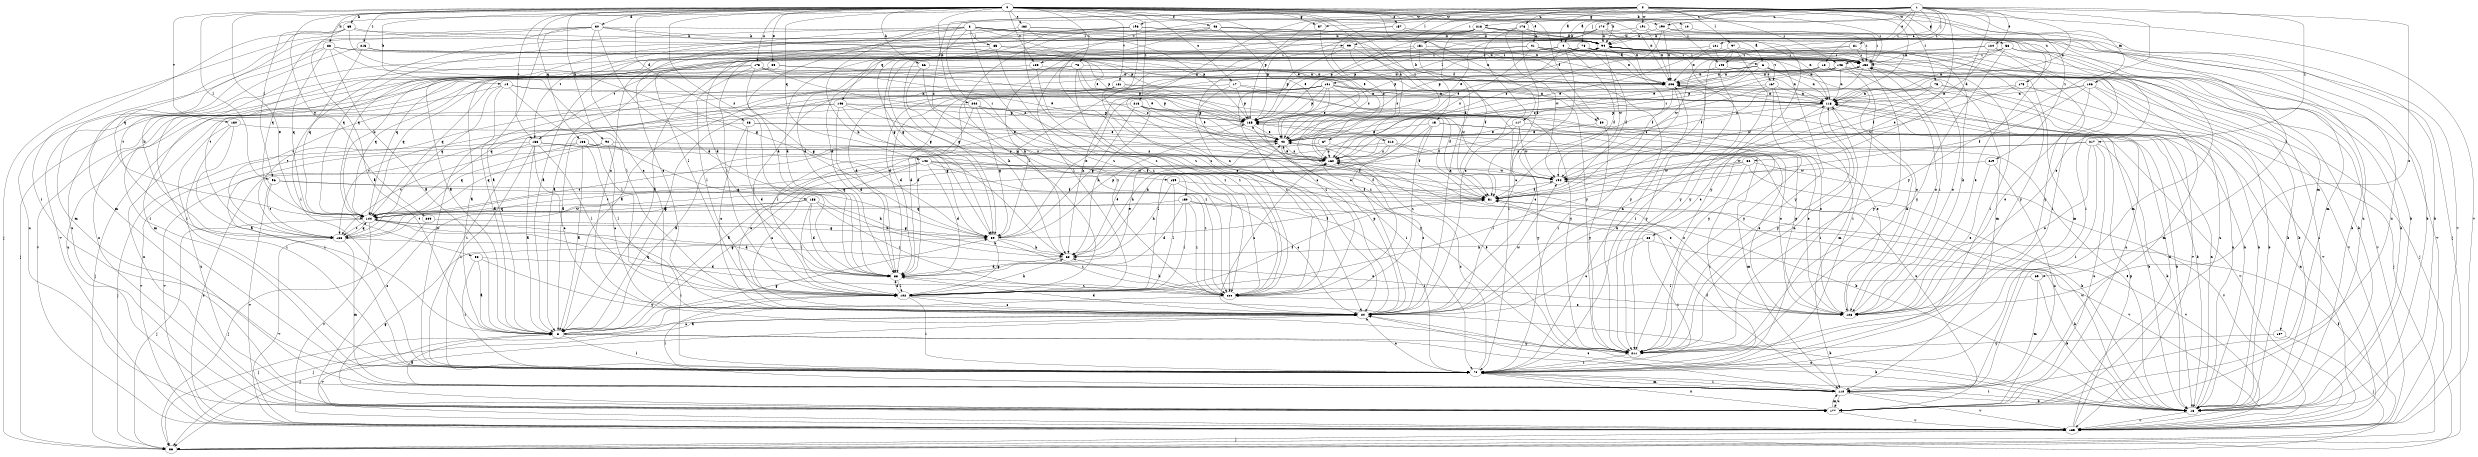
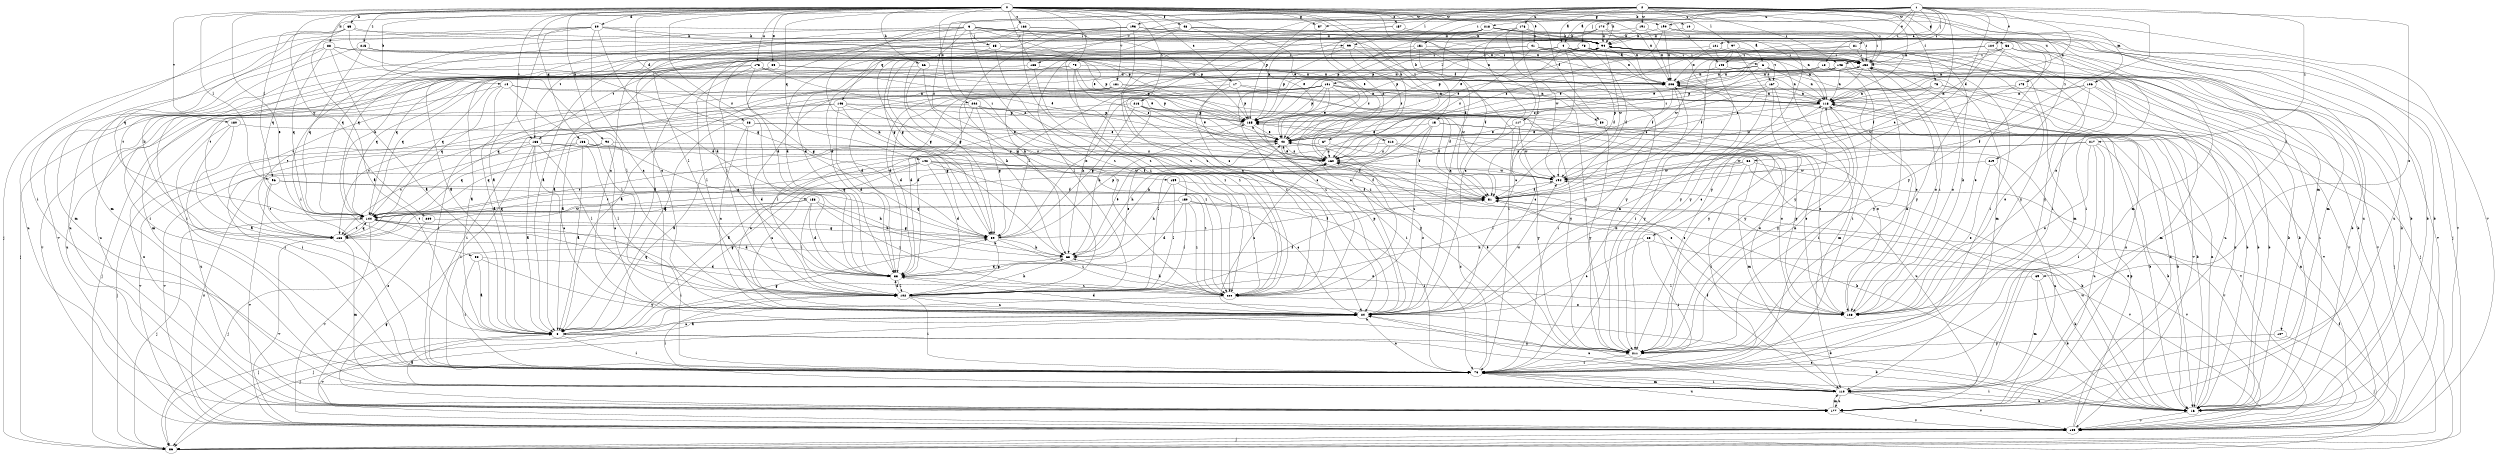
edge "181" -> "76": label "w" -> "i"
